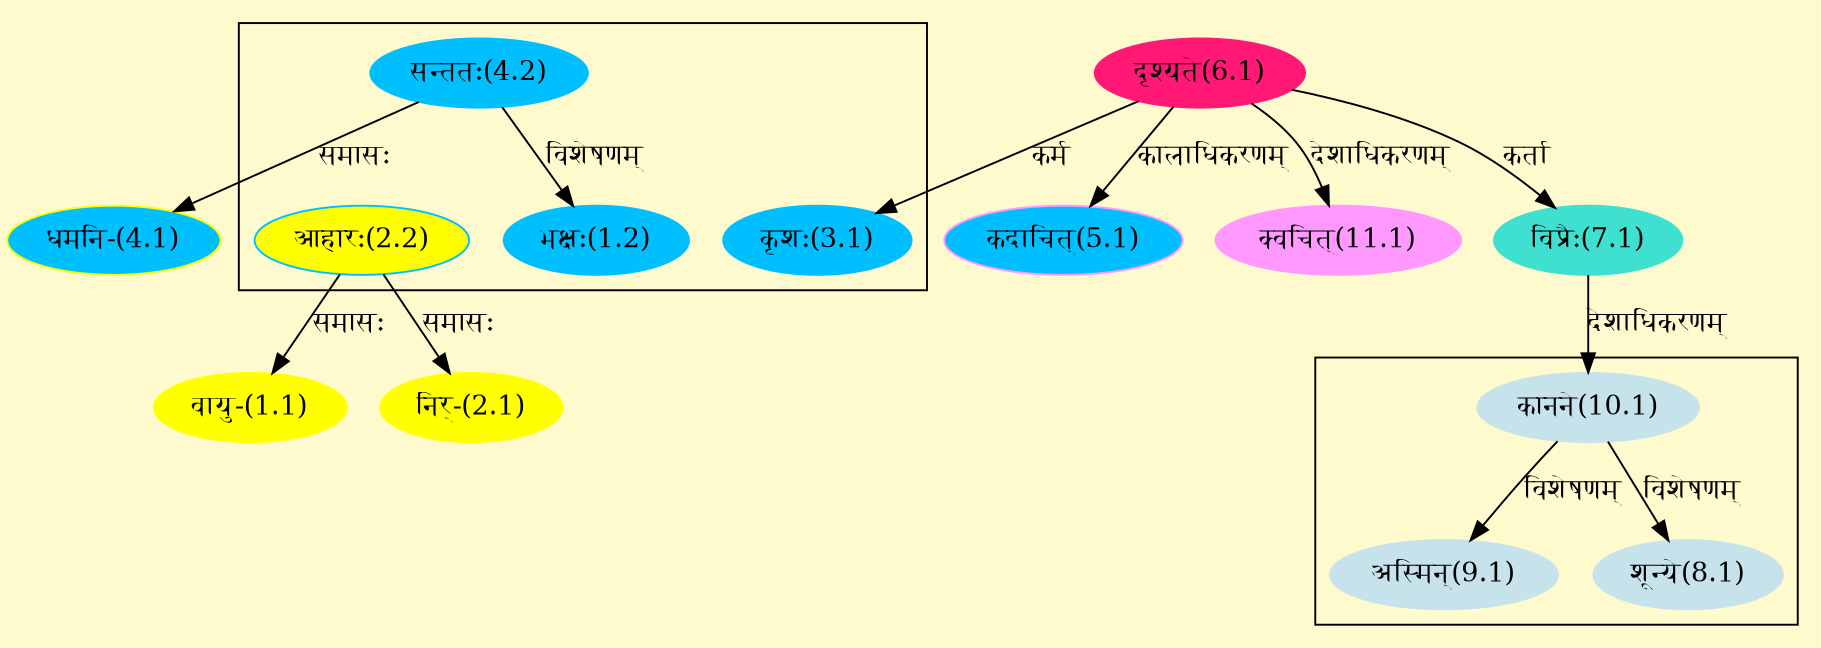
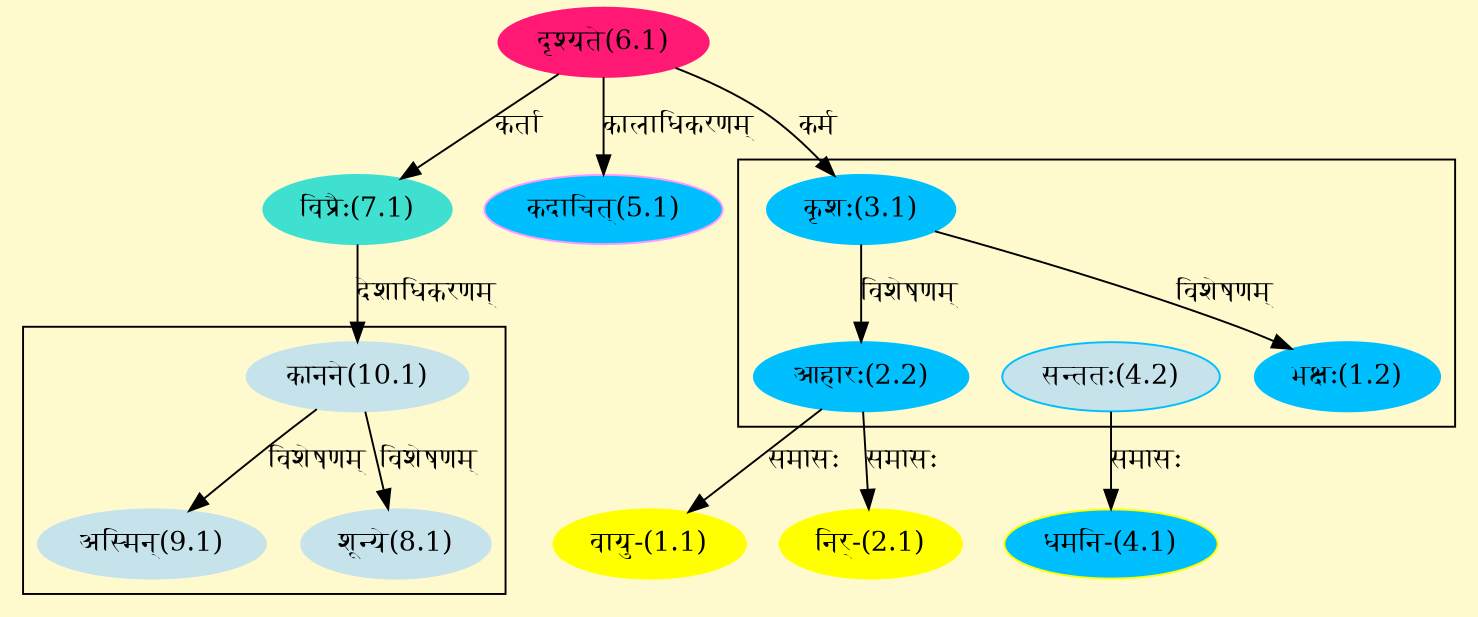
node "सन्ततः(4.2)": fillcolor #00bfff -> #c6e2eb
edge "सन्ततः(4.2)" -> "भक्षः(1.2)": now "कृशः(3.1)" -> "भक्षः(1.2)"
node "आहारः(2.2)": fillcolor #ffff00 -> #00bfff
node "क्वचित्(11.1)": removed
edge "कृशः(3.1)" -> "आहारः(2.2)": added, label "विशेषणम्"
